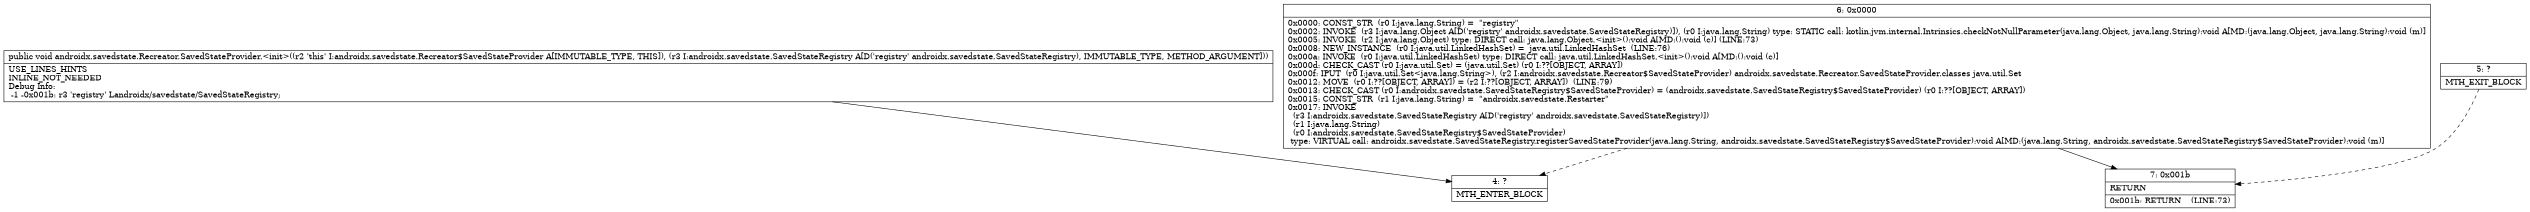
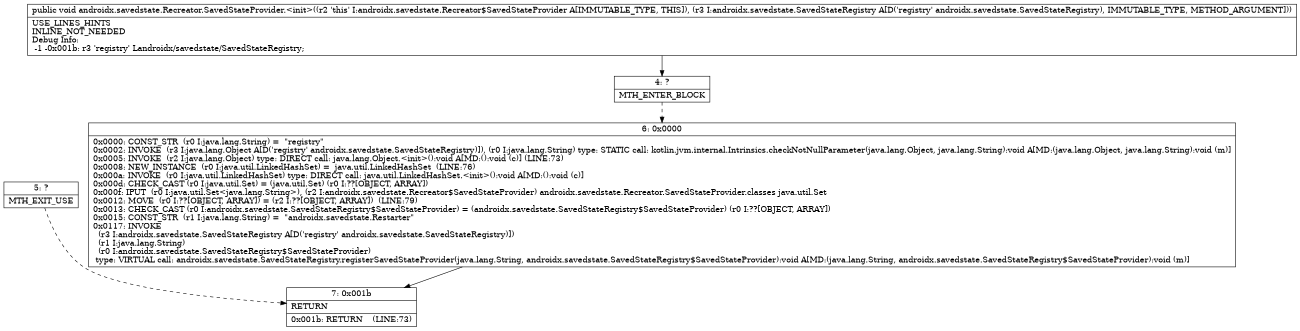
node "5: ?": text "MTH_EXIT_BLOCK" -> "MTH_EXIT_USE"
node "6: 0x0000": text "0x0017: INVOKE" -> "0x0117: INVOKE"
edge "6: 0x0000" -> "4: ?": reversed
